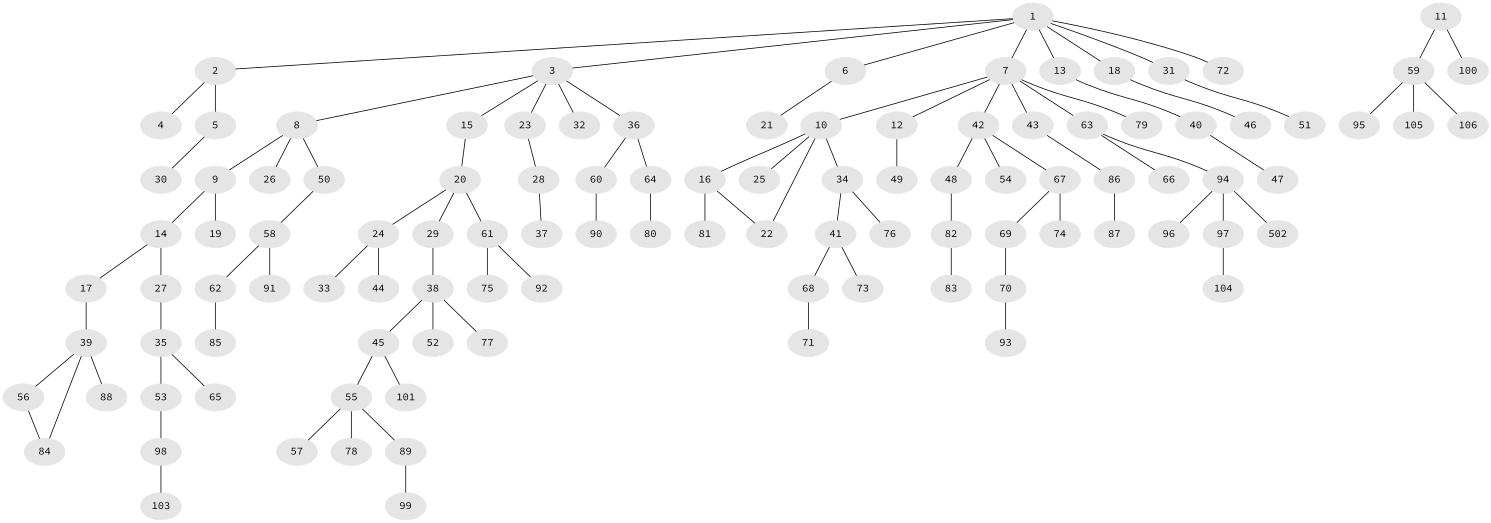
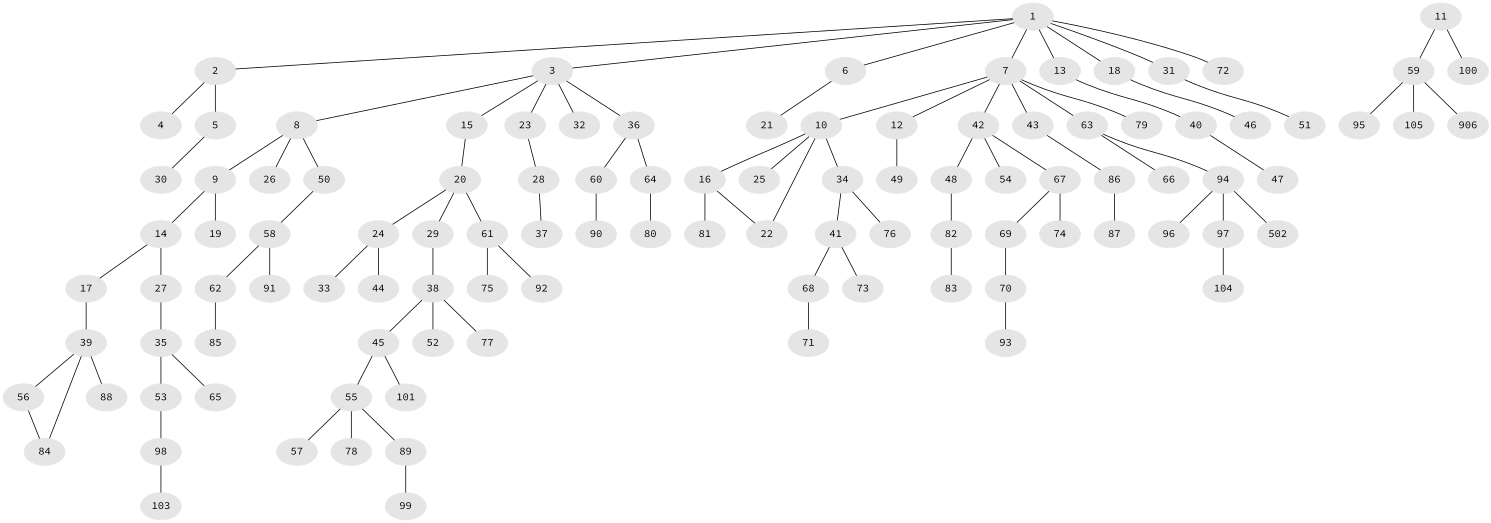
node "106": label "106" -> "906"
